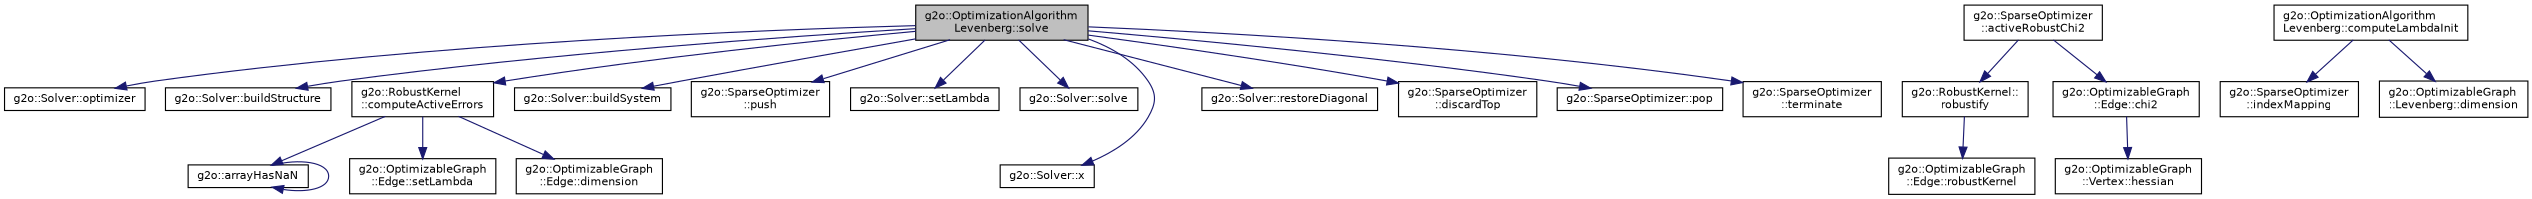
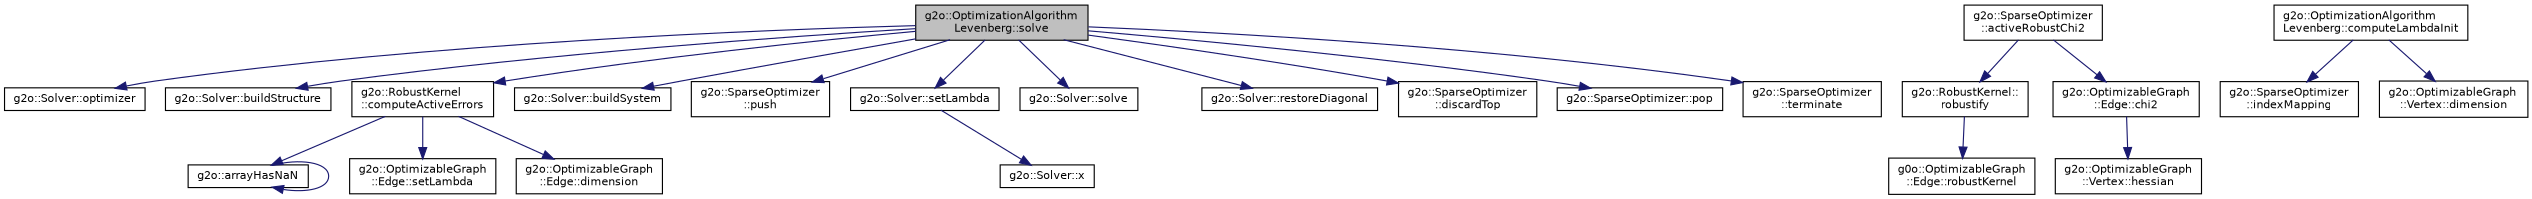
edge "g2o::OptimizationAlgorithm Levenberg::solve" -> "g2o::Solver::x": now "g2o::Solver::setLambda" -> "g2o::Solver::x"
node "g2o::OptimizableGraph ::Levenberg::dimension": label "g2o::OptimizableGraph ::Levenberg::dimension" -> "g2o::OptimizableGraph ::Vertex::dimension"
node "g2o::OptimizableGraph ::Edge::robustKernel": label "g2o::OptimizableGraph ::Edge::robustKernel" -> "g0o::OptimizableGraph ::Edge::robustKernel"
